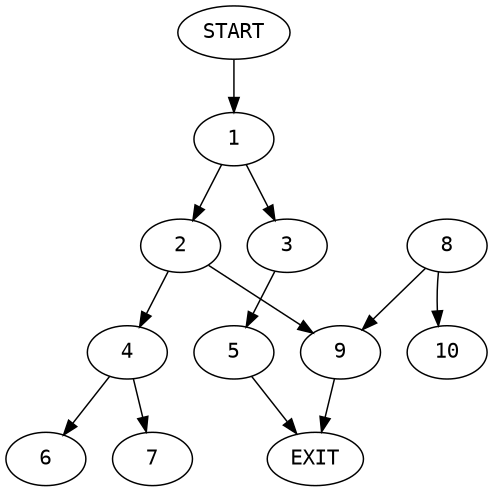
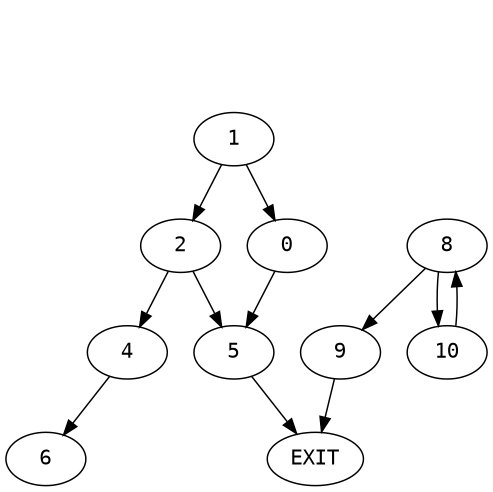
node "START": removed
node "3": label "3" -> "0"
edge "2" -> "9": now "2" -> "5"
edge "10" -> "8": added
node "7": removed
